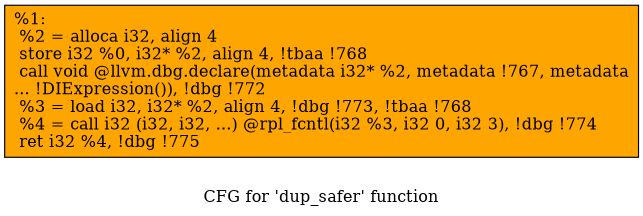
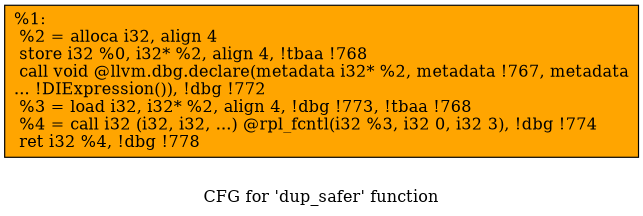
node "%1:": text "ret i32 %4, !dbg !775" -> "ret i32 %4, !dbg !778"
